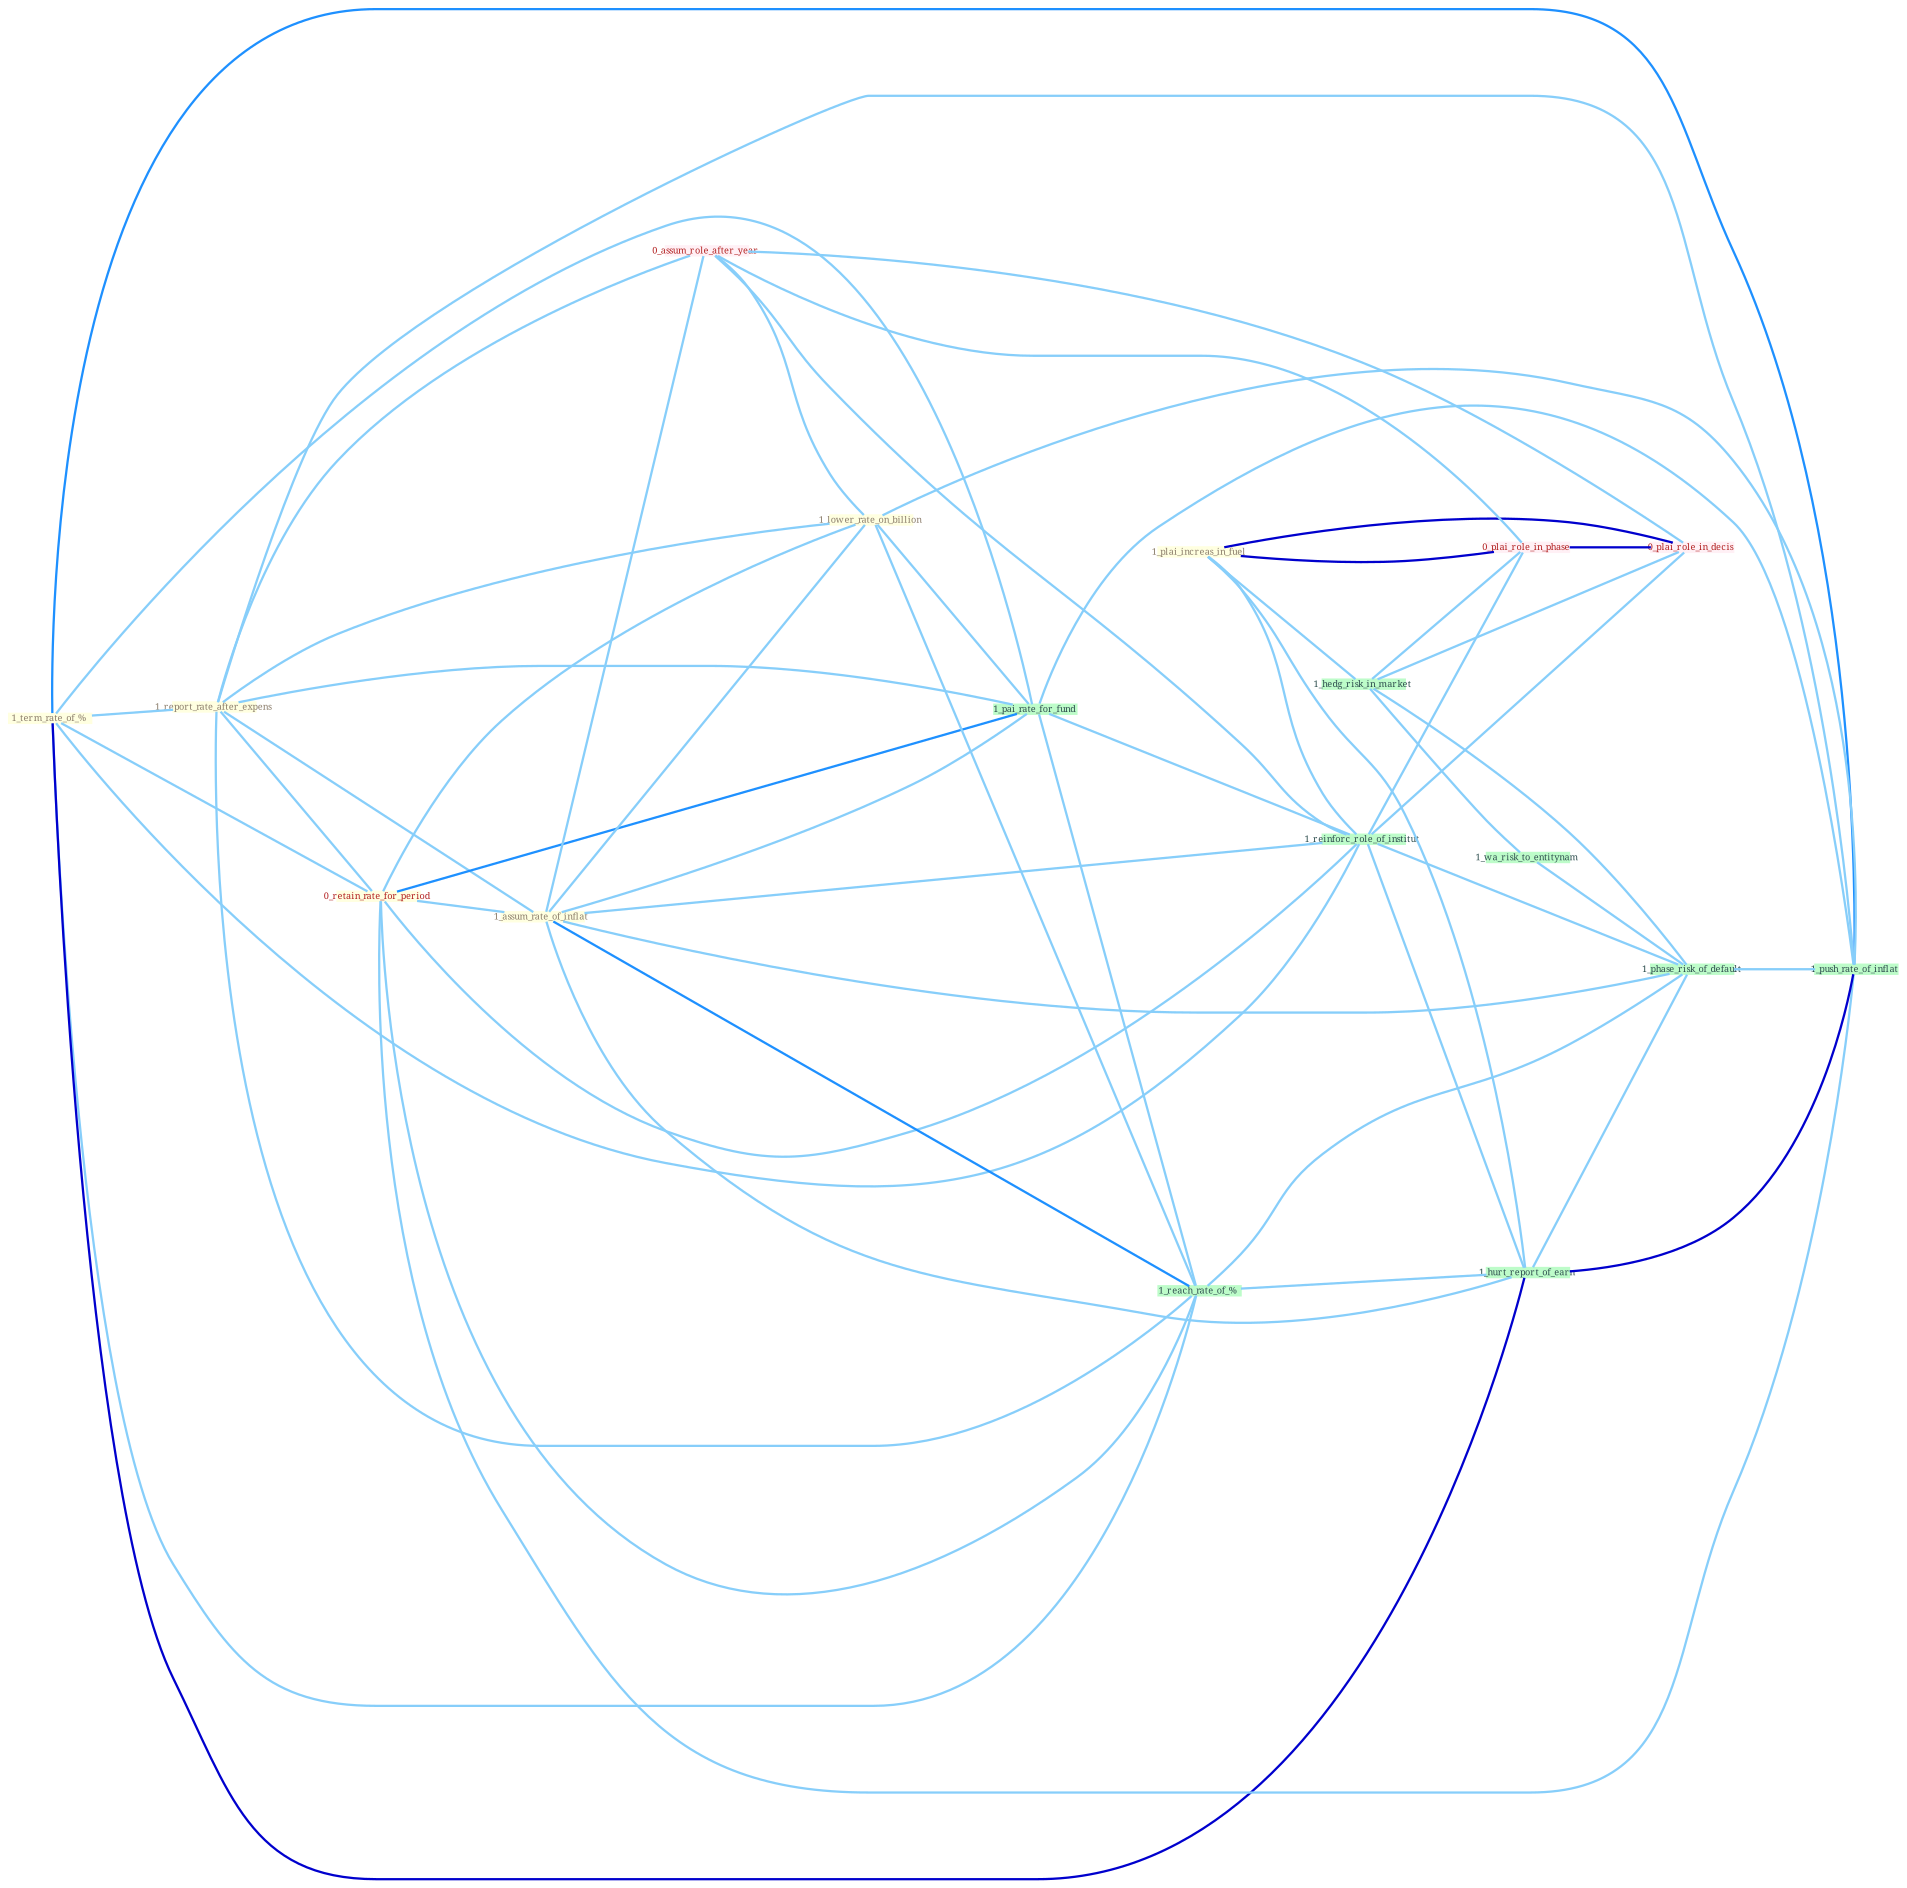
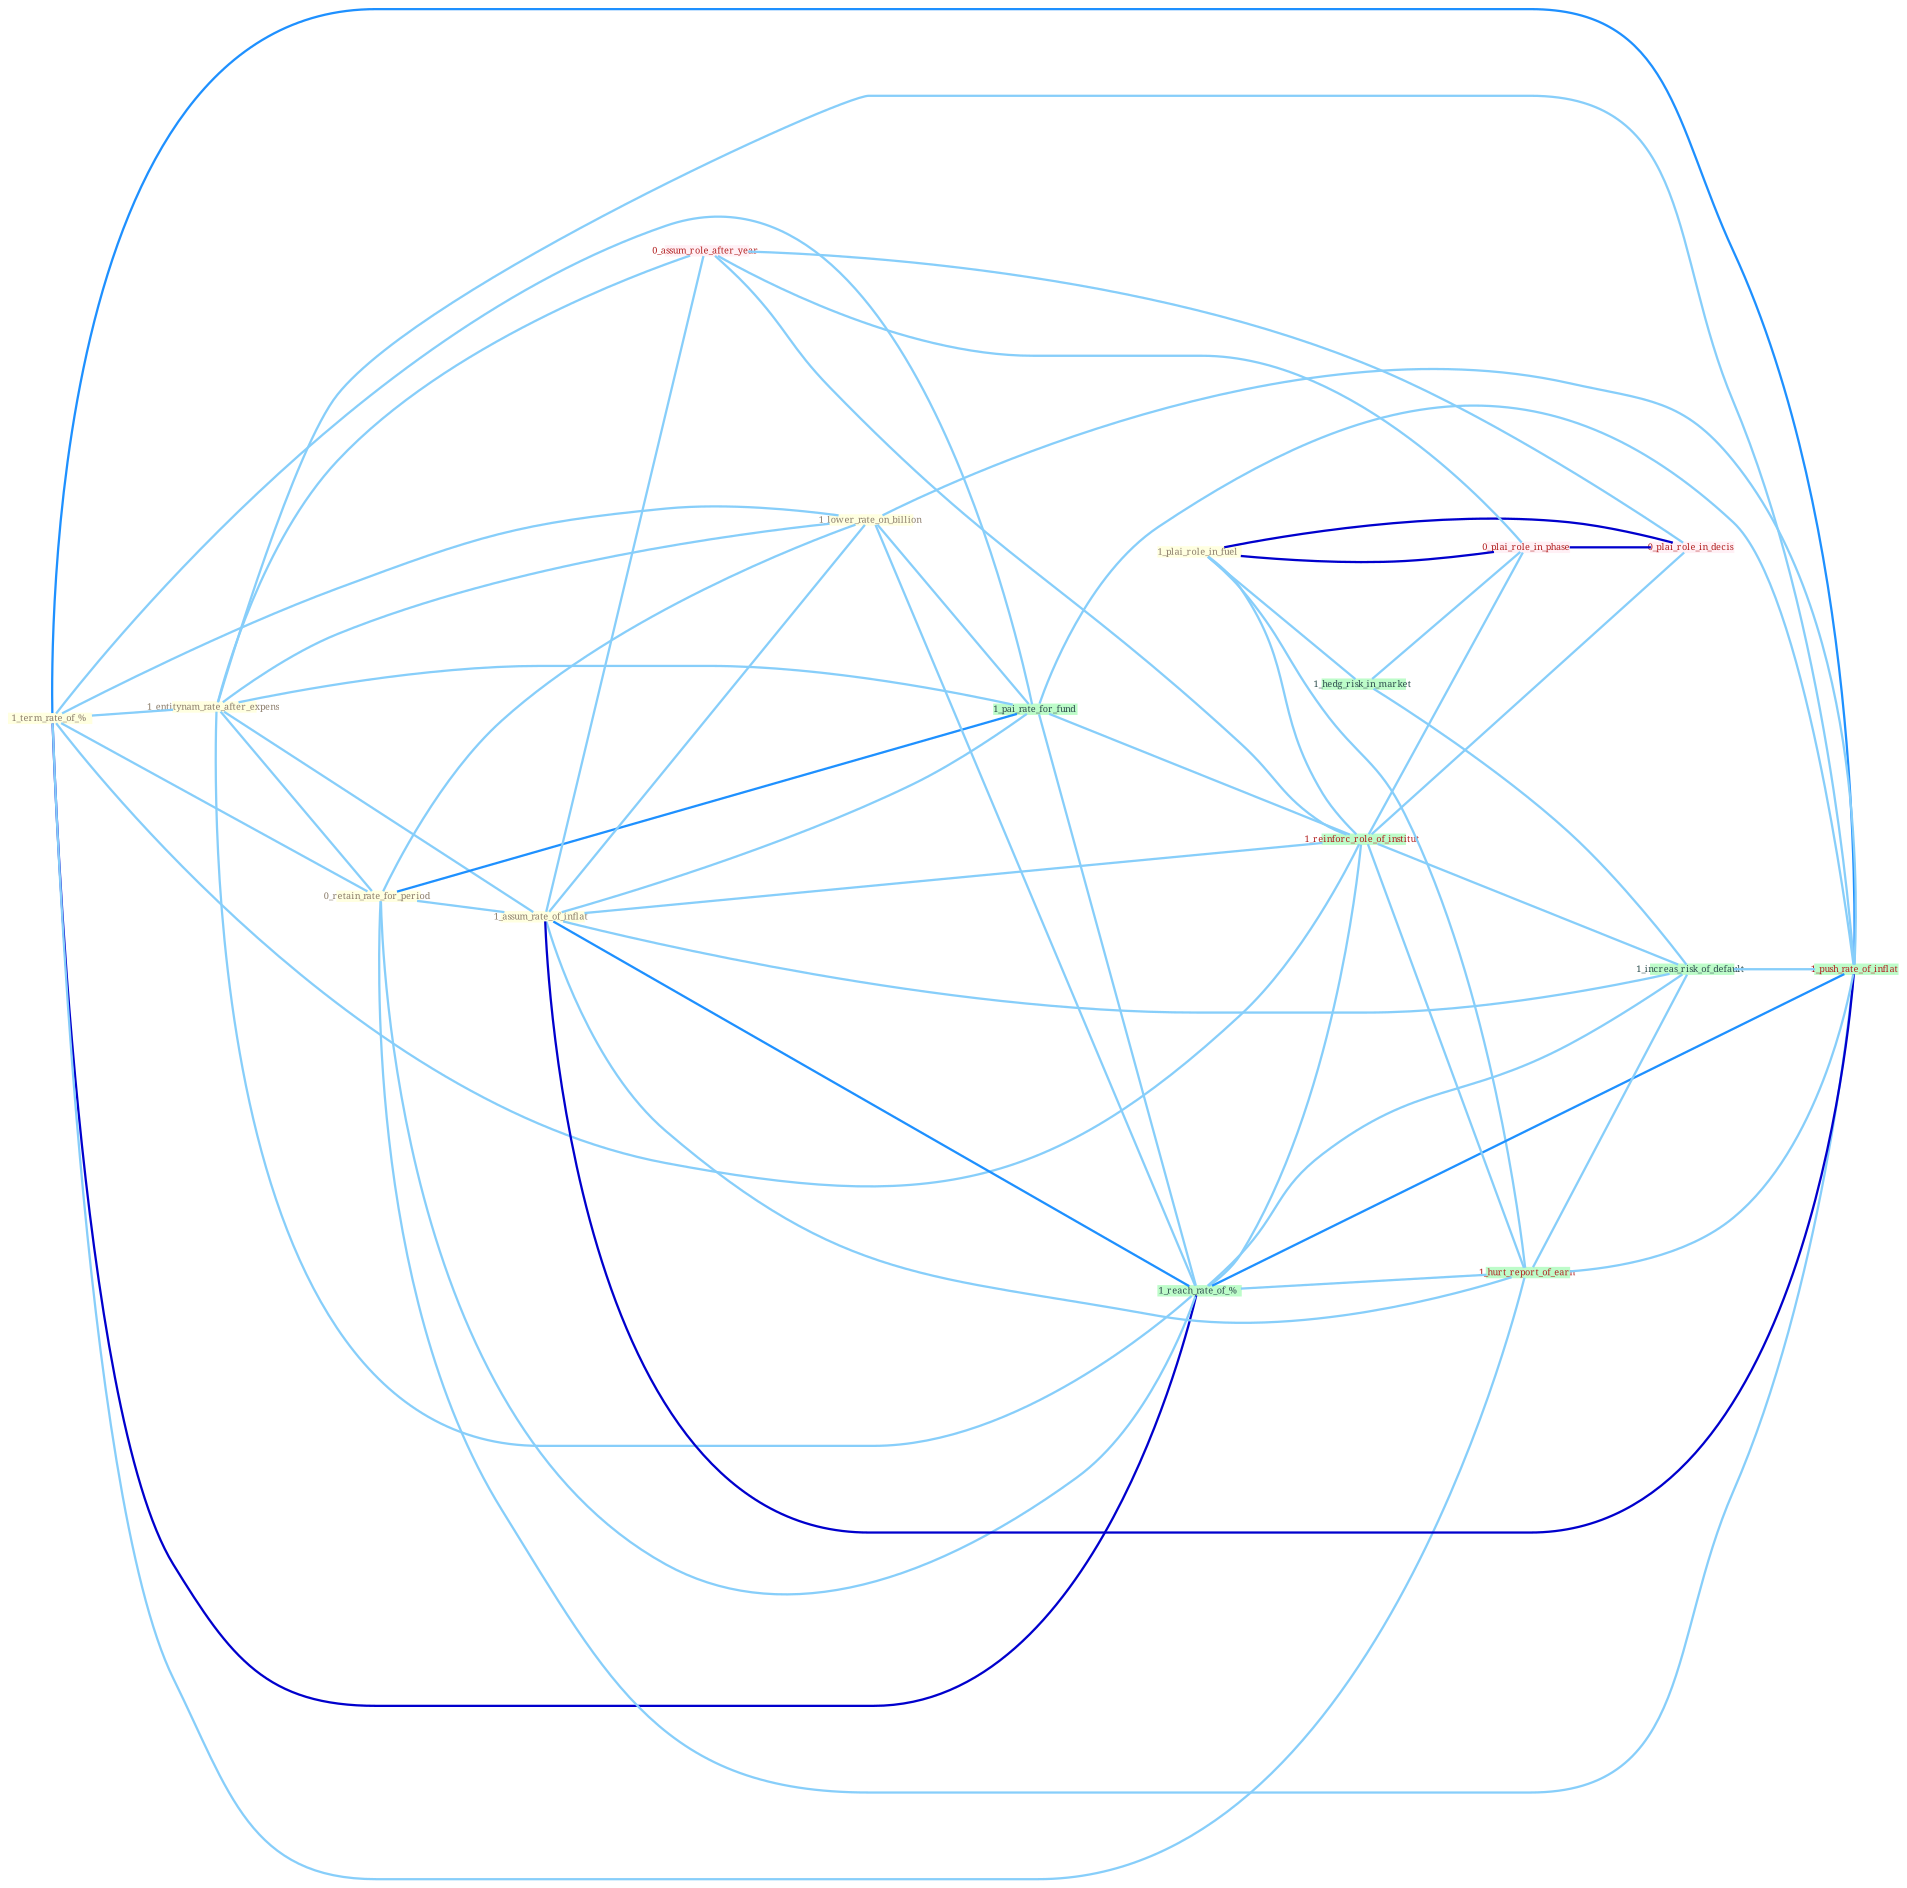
edge "0_assum_role_after_year" -- "1_lower_rate_on_billion": now "1_term_rate_of_%" -- "1_lower_rate_on_billion"
node "1_plai_increas_in_fuel": label "1_plai_increas_in_fuel" -> "1_plai_role_in_fuel"
edge "0_plai_role_in_decis" -- "1_hedg_risk_in_market": removed
node "1_report_rate_after_expens": label "1_report_rate_after_expens" -> "1_entitynam_rate_after_expens"
node "1_reinforc_role_of_institut": fontcolor #2f4f4f -> #b22222
node "1_wa_risk_to_entitynam": removed
node "0_retain_rate_for_period": fontcolor #b22222 -> #8b7d6b
node "1_phase_risk_of_default": label "1_phase_risk_of_default" -> "1_increas_risk_of_default"
node "1_push_rate_of_inflat": fontcolor #2f4f4f -> #b22222
edge "1_push_rate_of_inflat" -- "1_reach_rate_of_%": added
edge "1_reinforc_role_of_institut" -- "0_retain_rate_for_period": now "1_reinforc_role_of_institut" -- "1_reach_rate_of_%"
edge "1_push_rate_of_inflat" -- "1_hurt_report_of_earn": color #0000cd -> #87cefa
node "1_hurt_report_of_earn": fontcolor #2f4f4f -> #b22222
edge "1_assum_rate_of_inflat" -- "1_push_rate_of_inflat": added
edge "1_term_rate_of_%" -- "1_reach_rate_of_%": color #87cefa -> #0000cd
edge "1_term_rate_of_%" -- "1_hurt_report_of_earn": color #0000cd -> #87cefa
